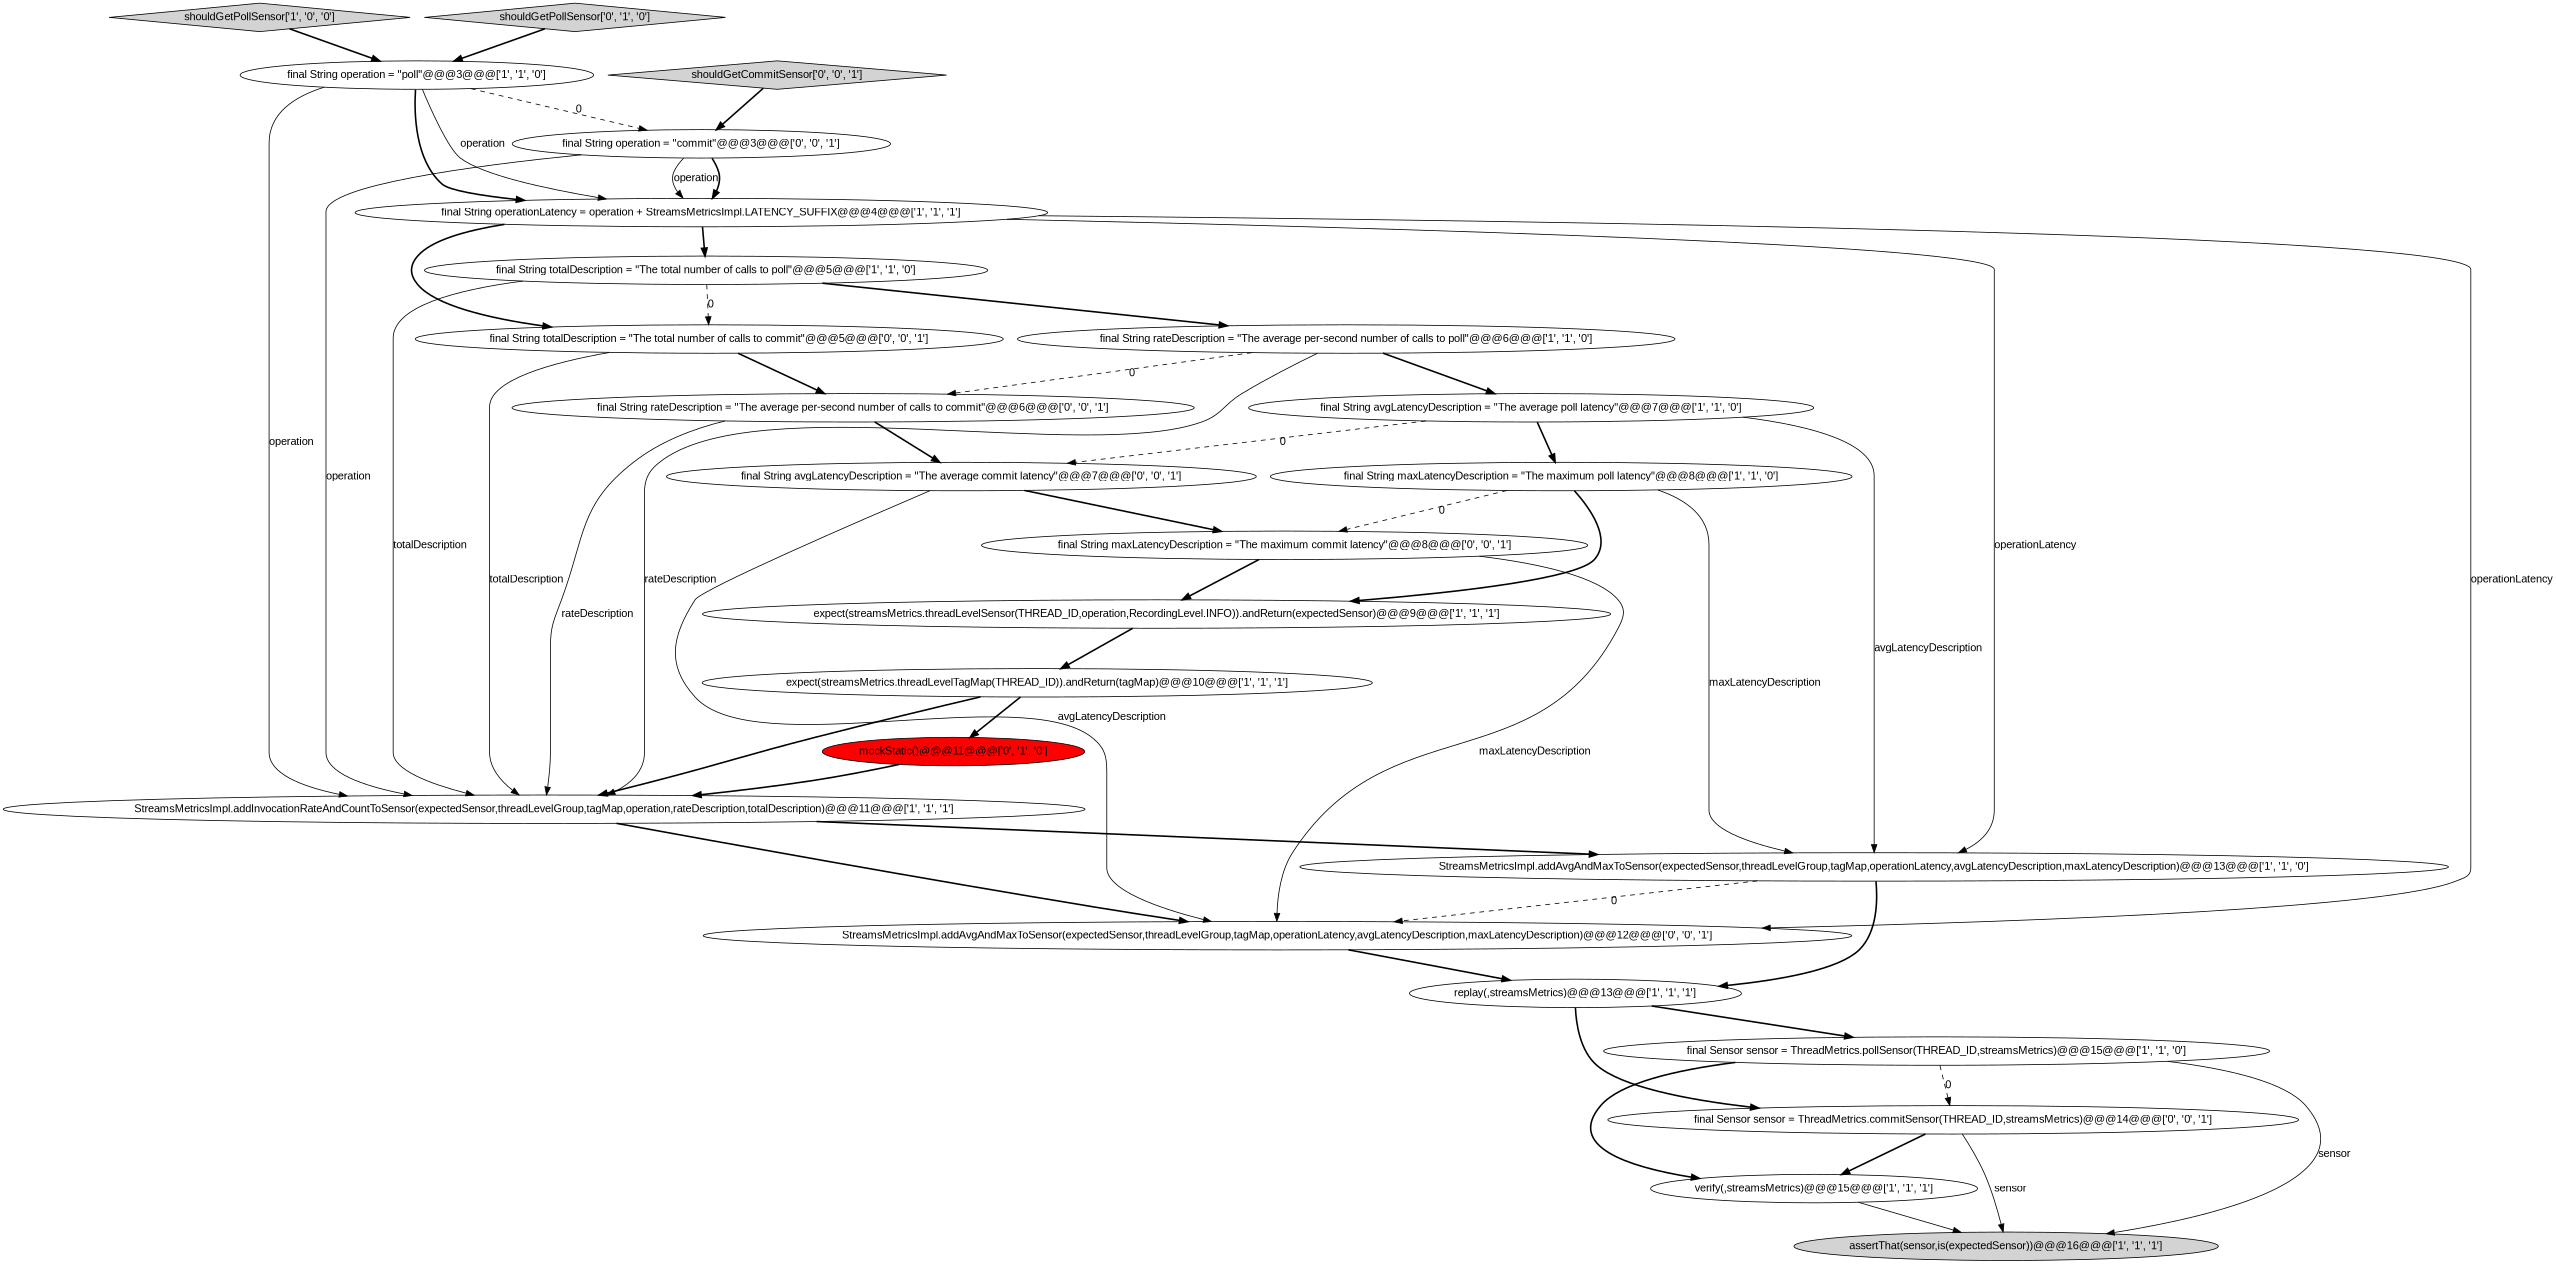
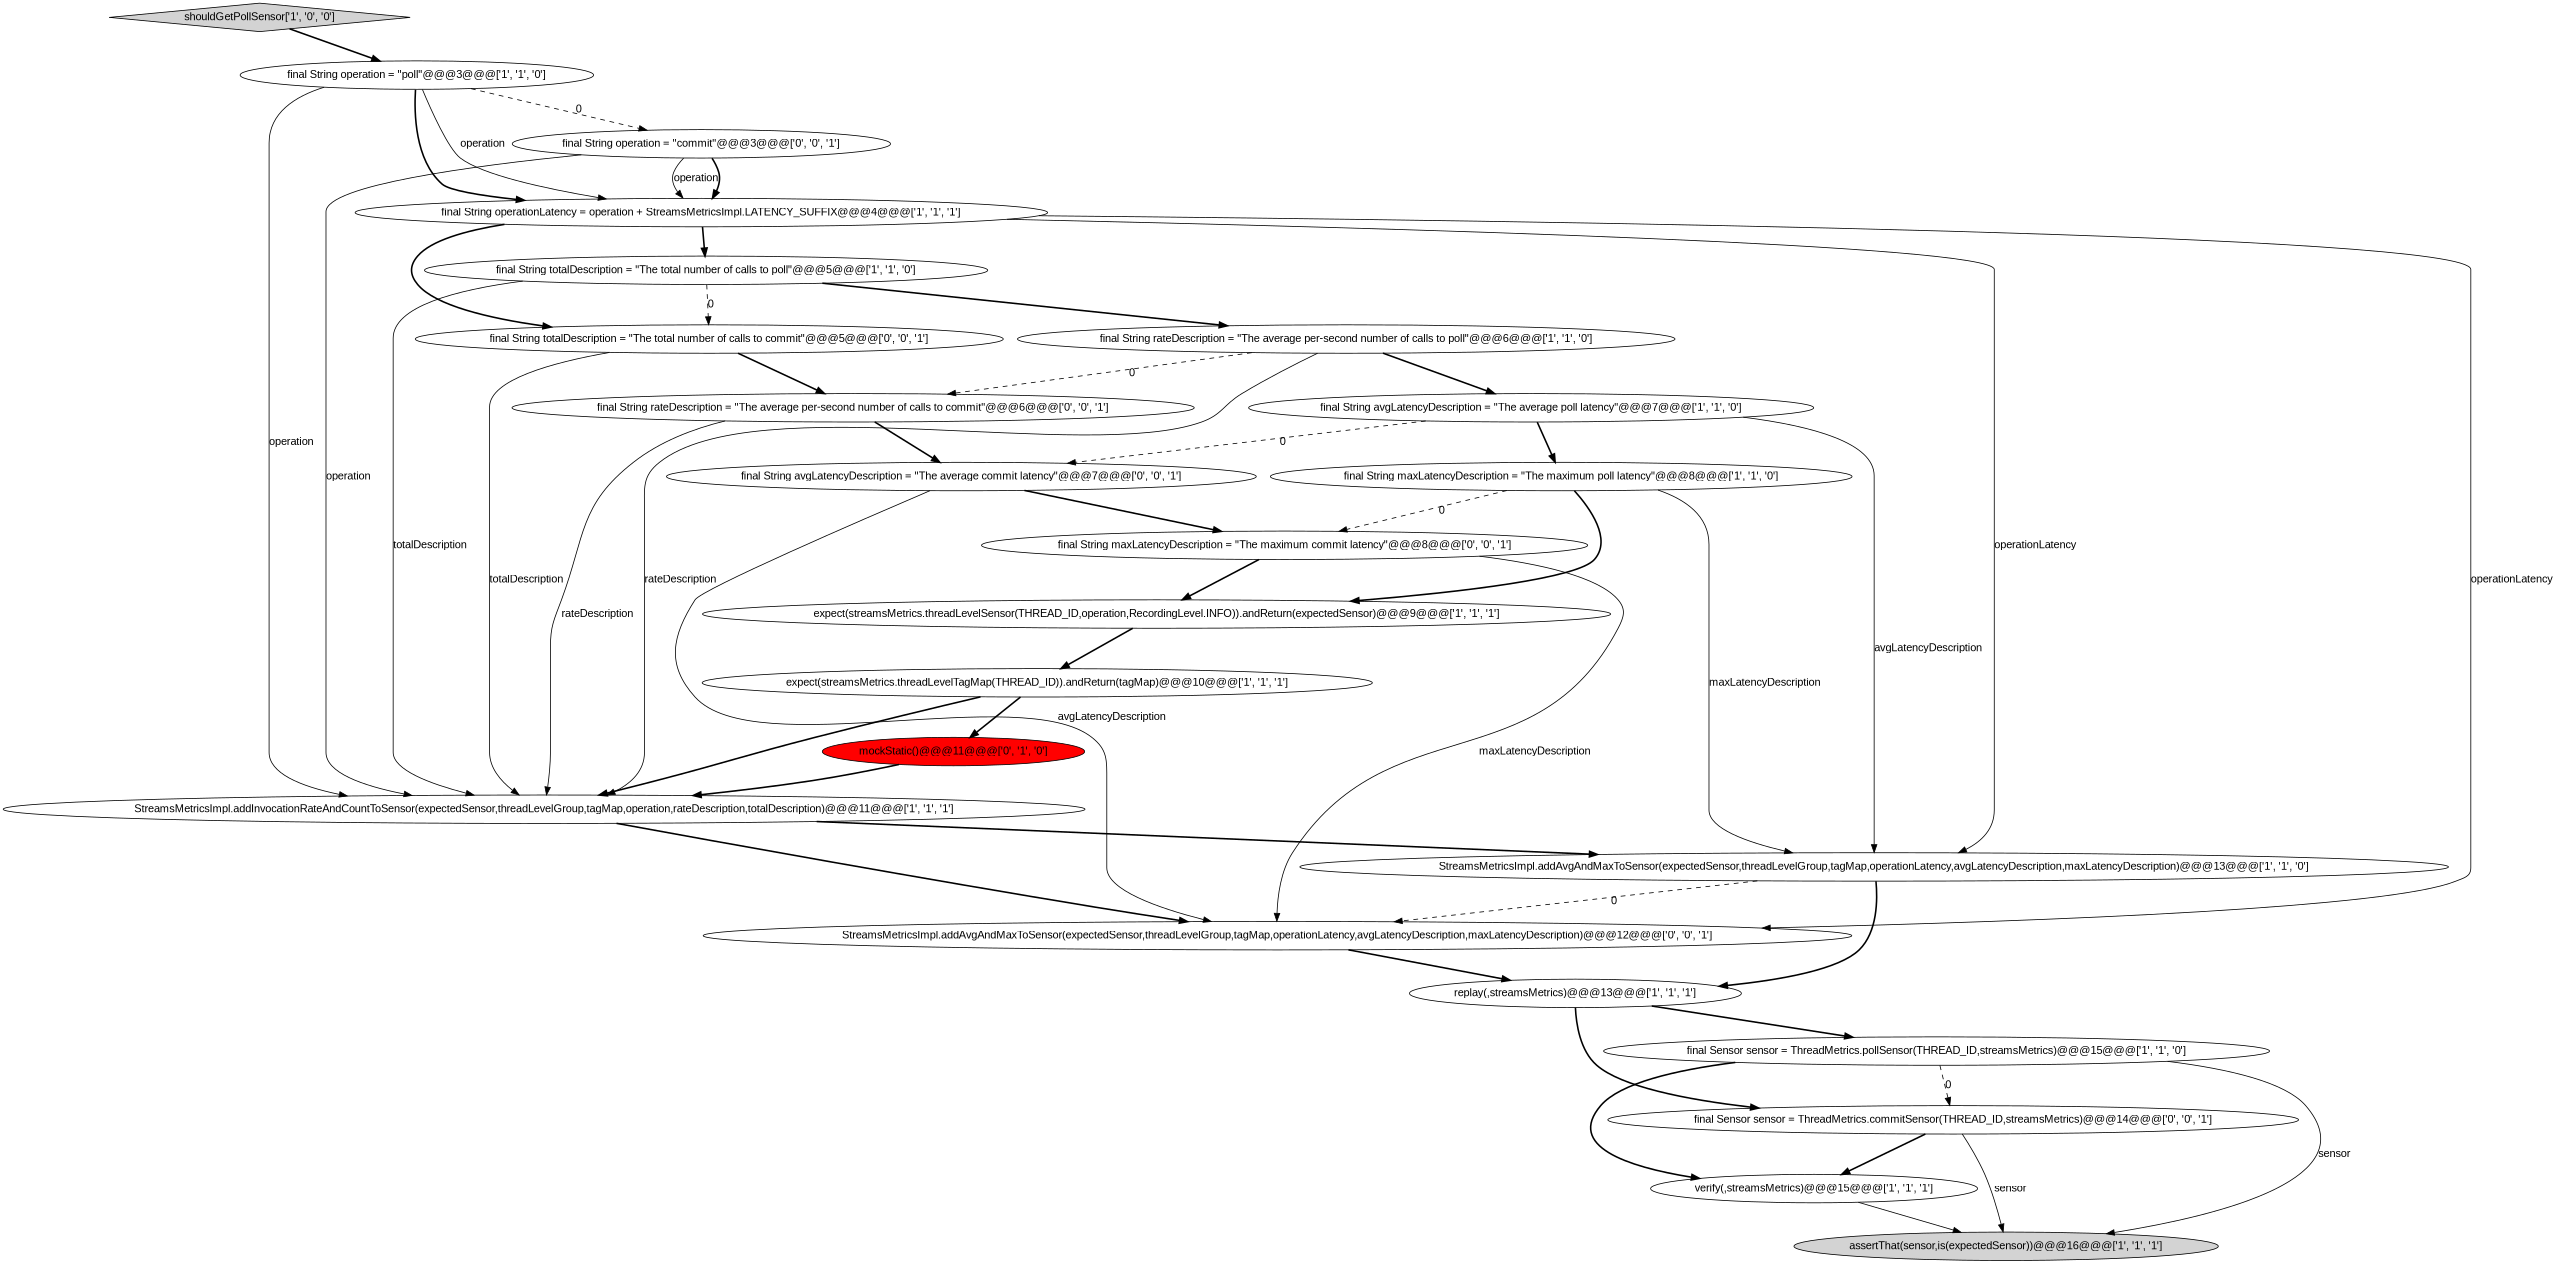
node "shouldGetPollSensor['0', '1', '0']": removed
node "shouldGetCommitSensor['0', '0', '1']": removed
